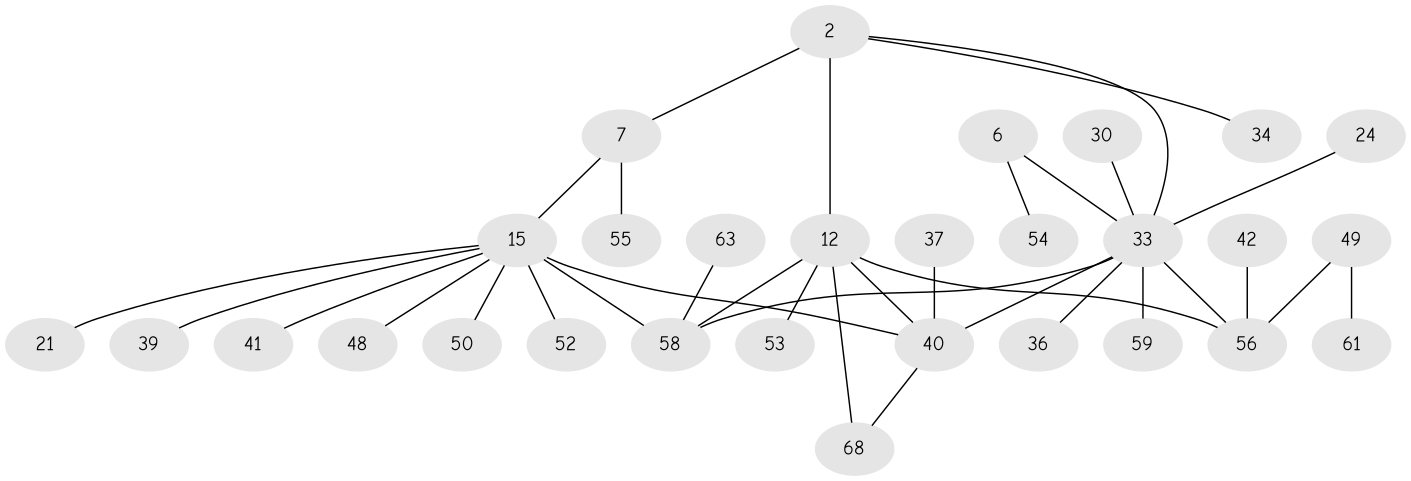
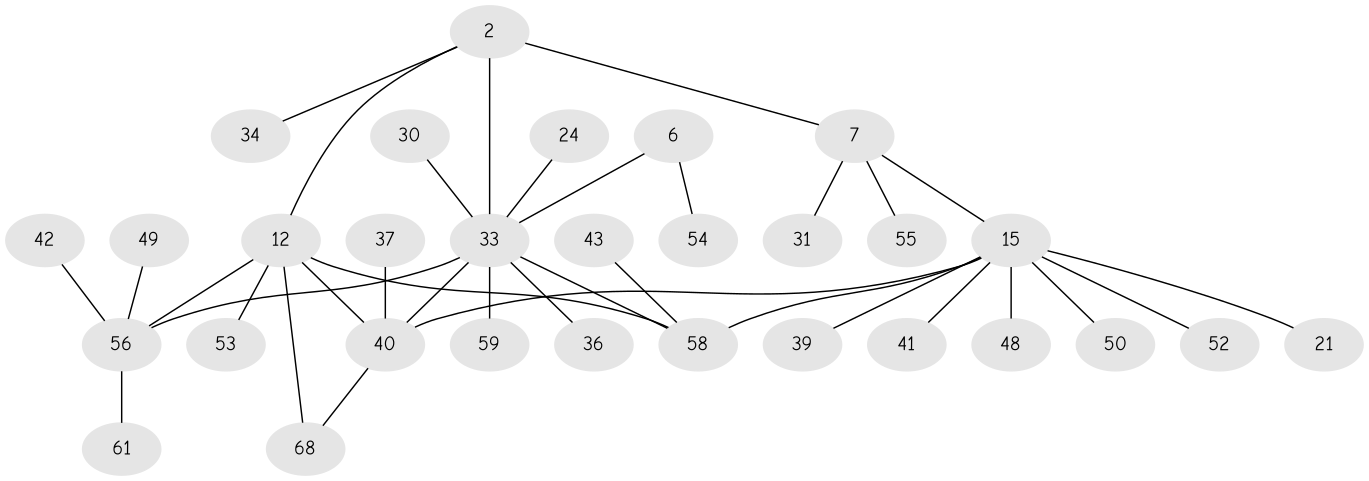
node "63": label "63" -> "43"
node "31": added
edge "49" -- "61": now "56" -- "61"
